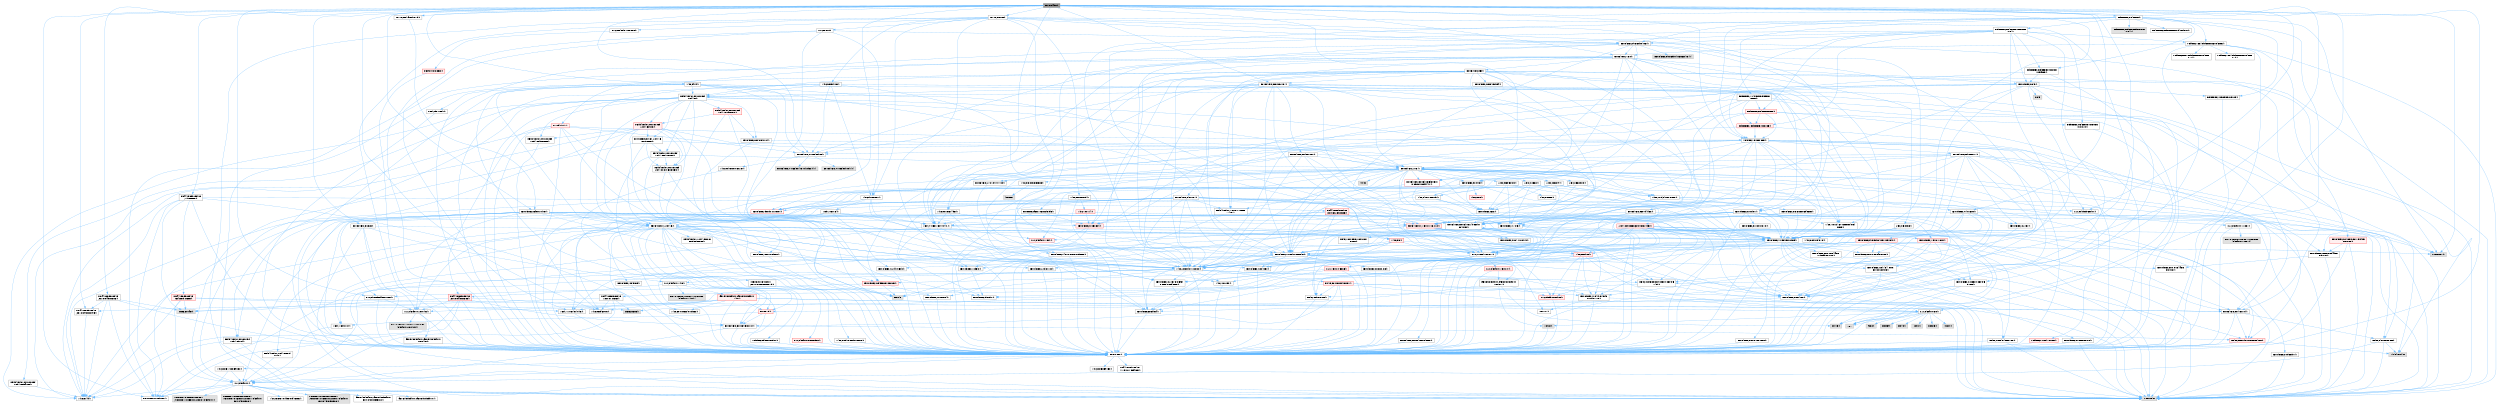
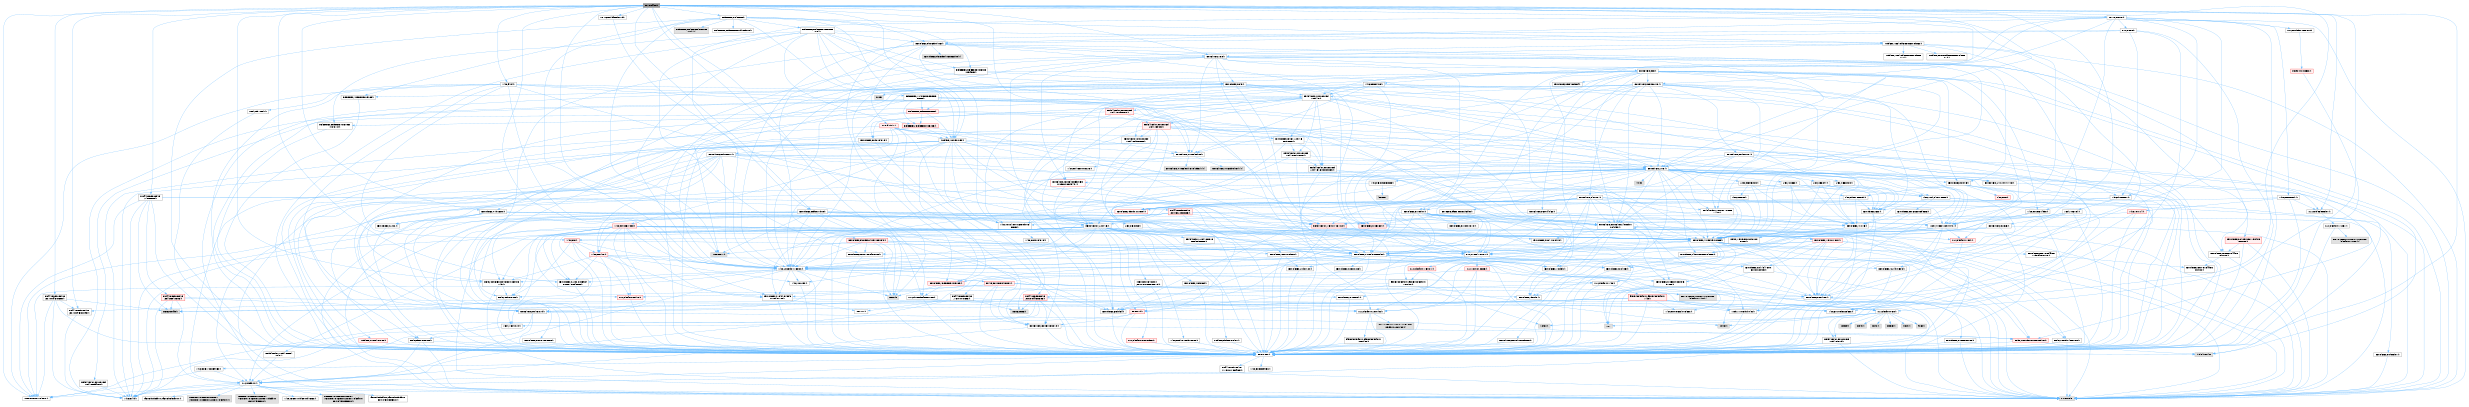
edge "Templates/RefCounting.h" -> "Serialization/MemoryLayout.h": now "CoreGlobals.h" -> "Serialization/MemoryLayout.h"
node "ArchiveSlotBase/StringBuilder.h": label "ArchiveSlotBase/StringBuilder.h" -> "Misc/StringBuilder.h"
node "Misc/StableSort.h": label "Misc/StableSort.h" -> "Misc/EnumClassFlags.h"
